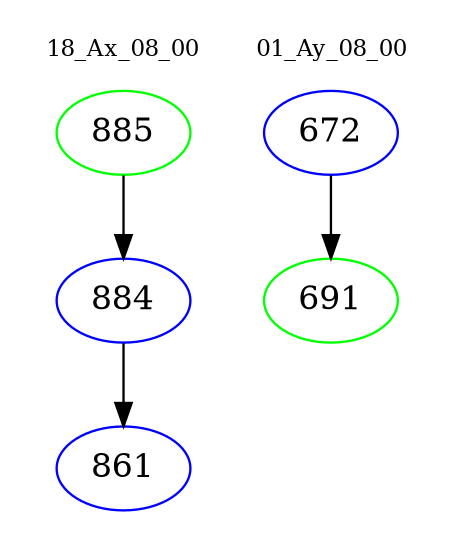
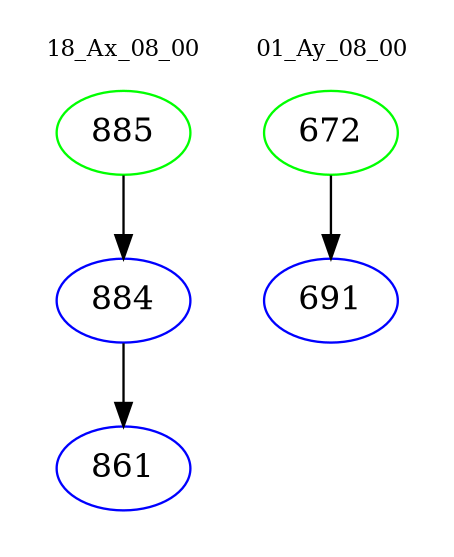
node "672": color blue -> green
node "691": color green -> blue
